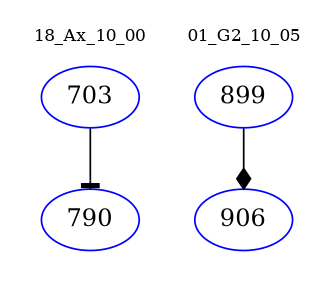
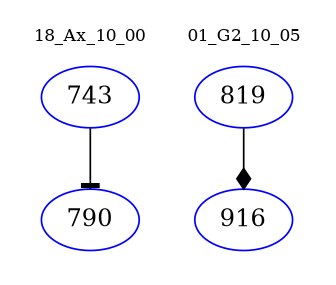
node "703": label "703" -> "743"
node "899": label "899" -> "819"
node "906": label "906" -> "916"
